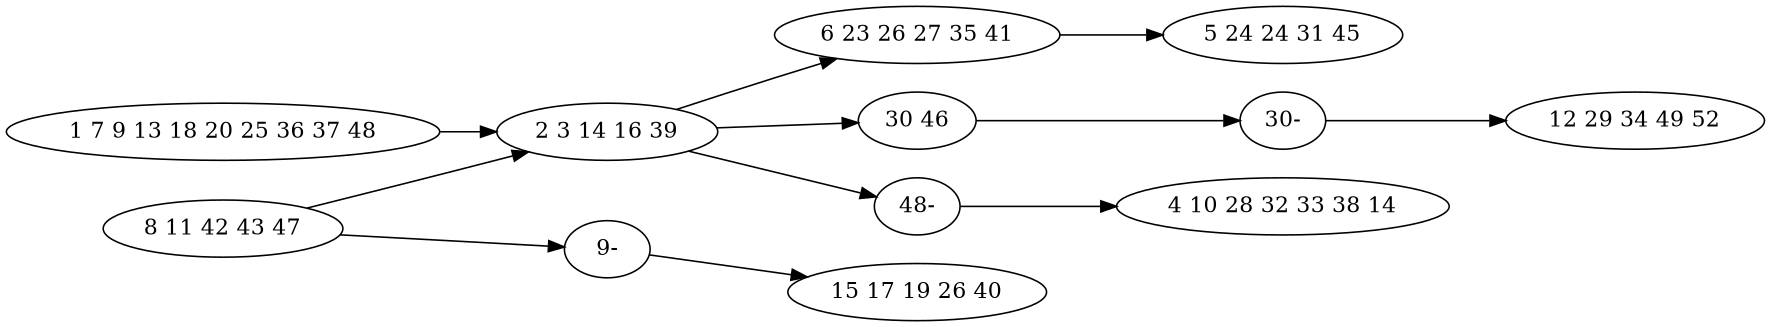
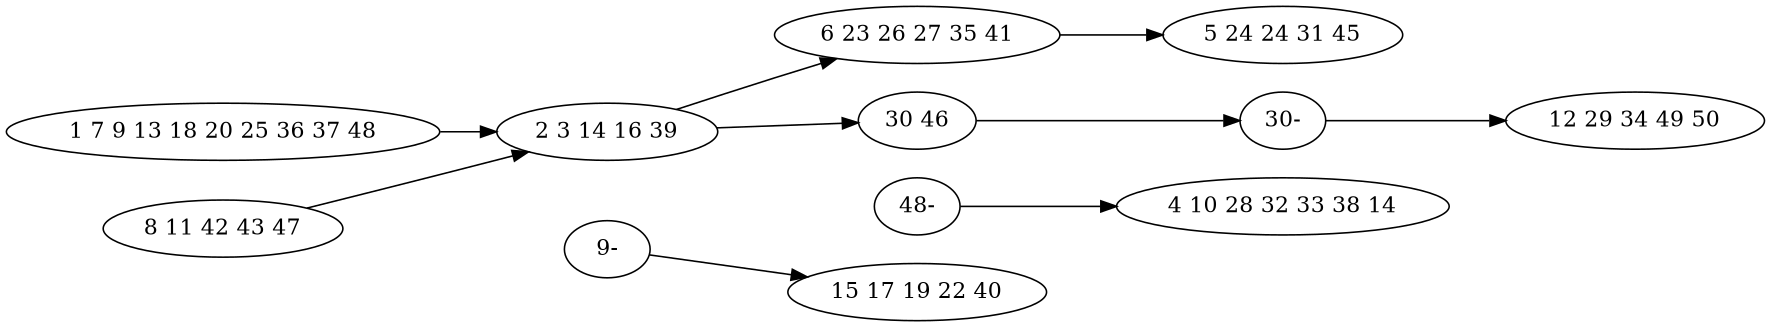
node "12 29 34 49 52": label "12 29 34 49 52" -> "12 29 34 49 50"
edge "2 3 14 16 39" -> "48-": removed
edge "8 11 42 43 47" -> "9-": removed
node "15 17 19 26 40": label "15 17 19 26 40" -> "15 17 19 22 40"
